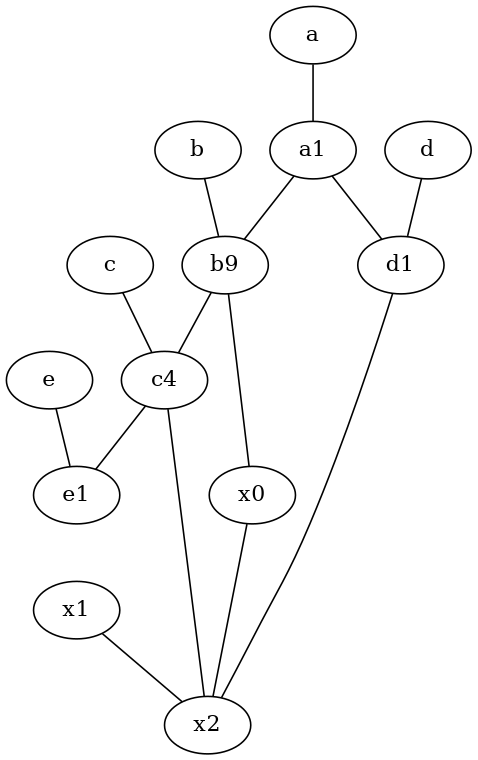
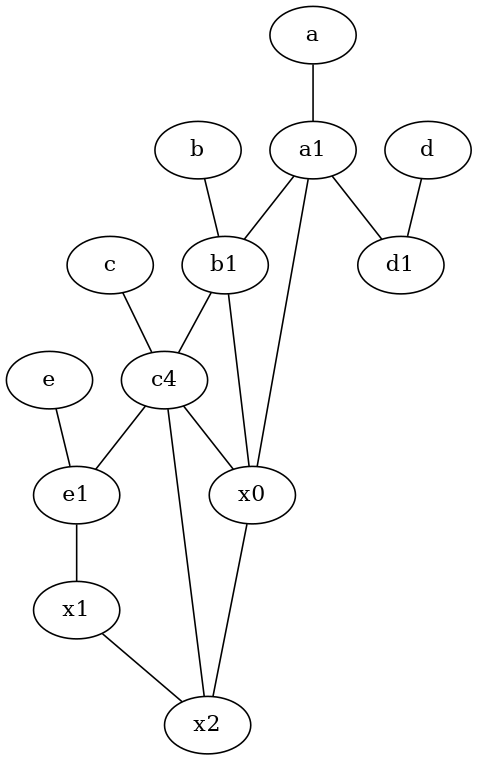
node "b9": label "b9" -> "b1"
edge "a1" -- "x0": added
edge "c4" -- "x0": added
edge "d1" -- "x2": removed
edge "e1" -- "x1": added
